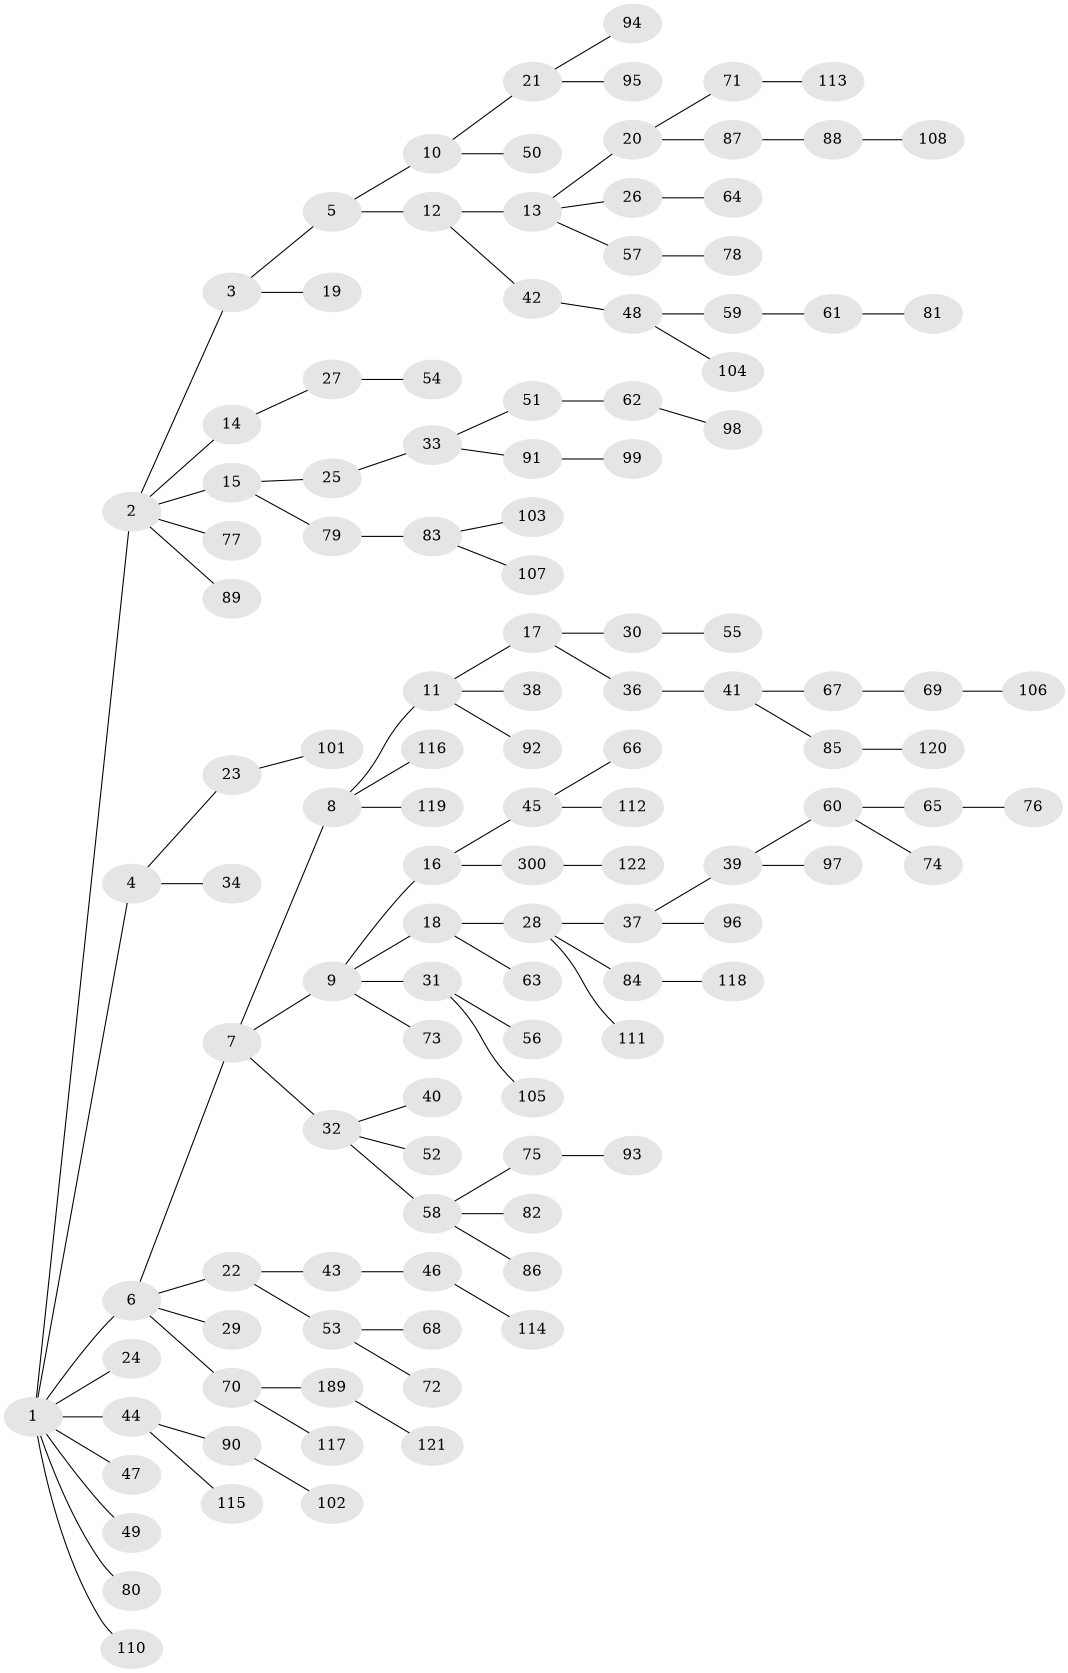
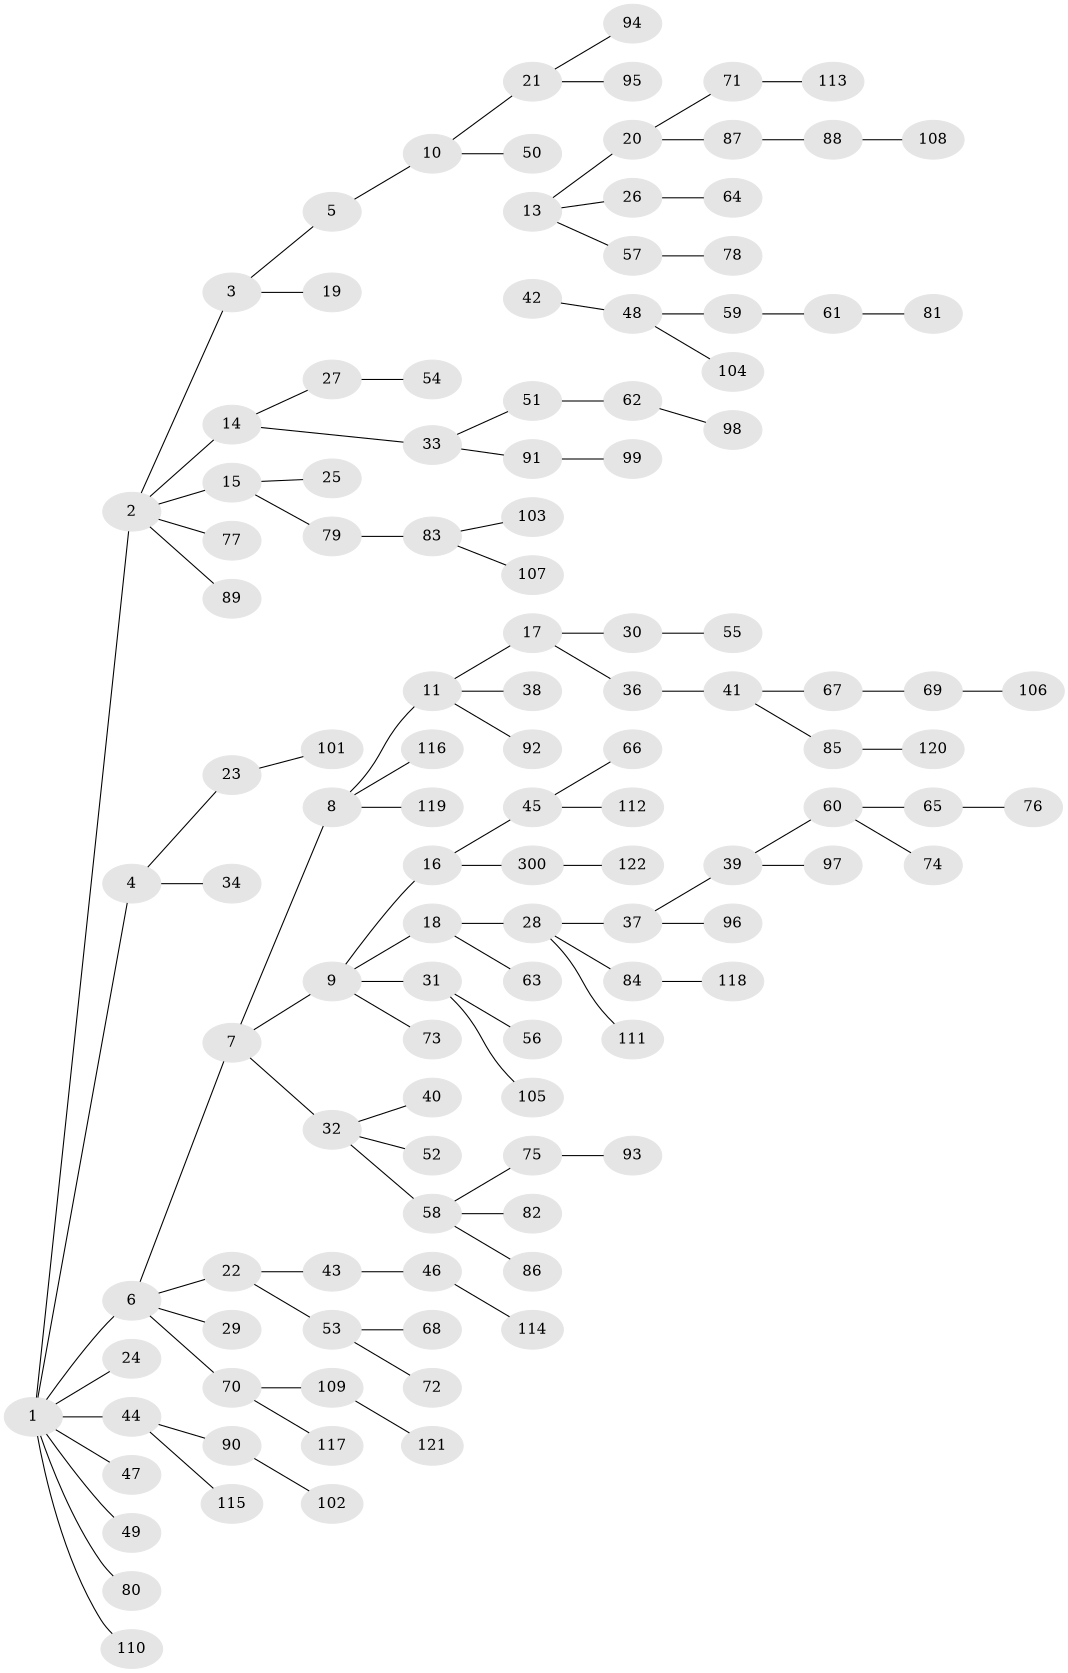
node "12": removed
edge "33" -- "25": now "33" -- "14"
node "189": label "189" -> "109"
